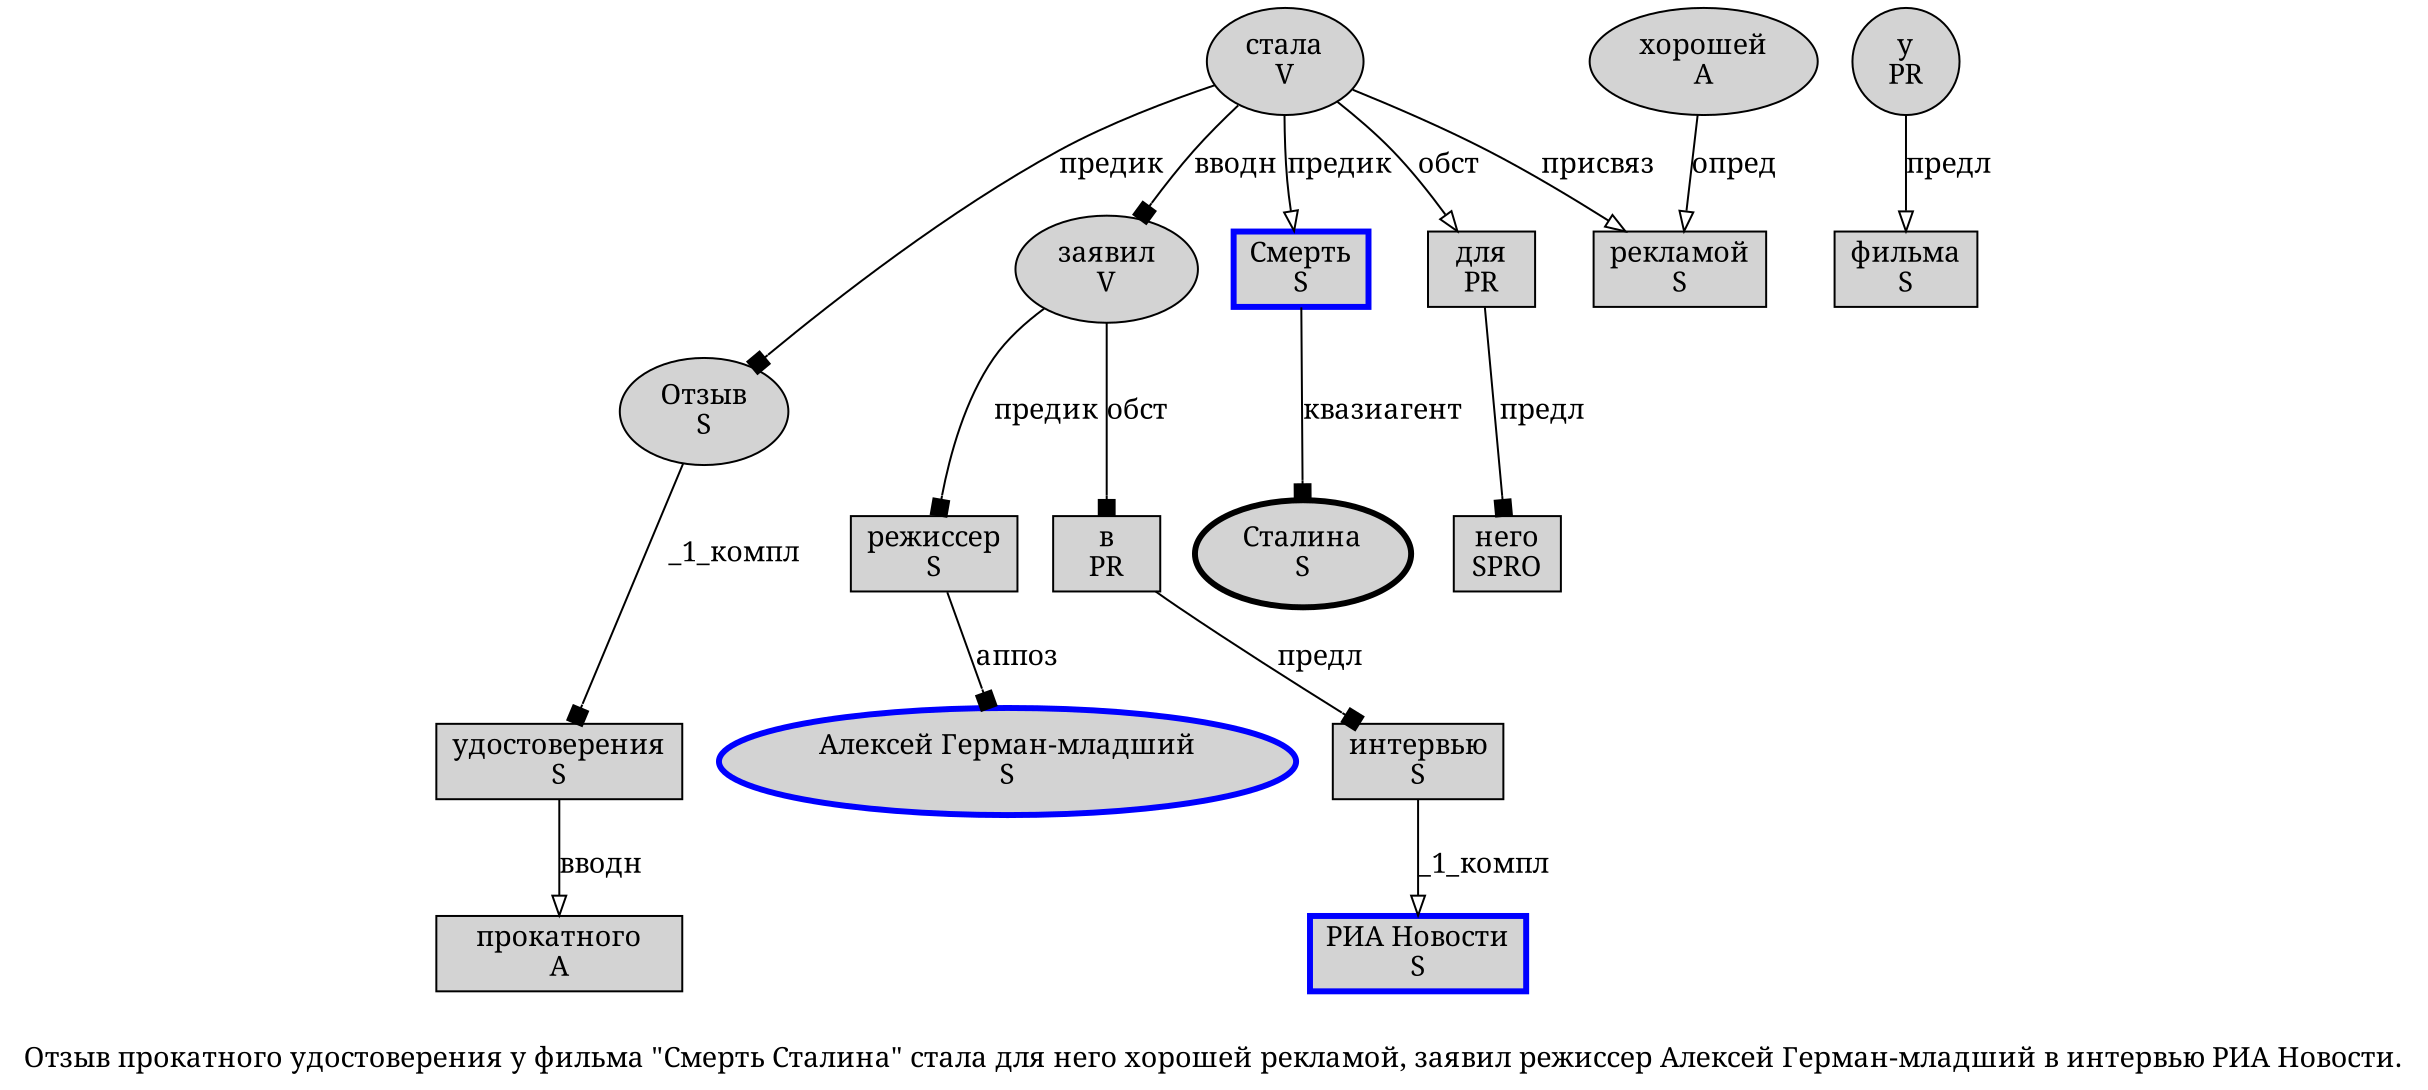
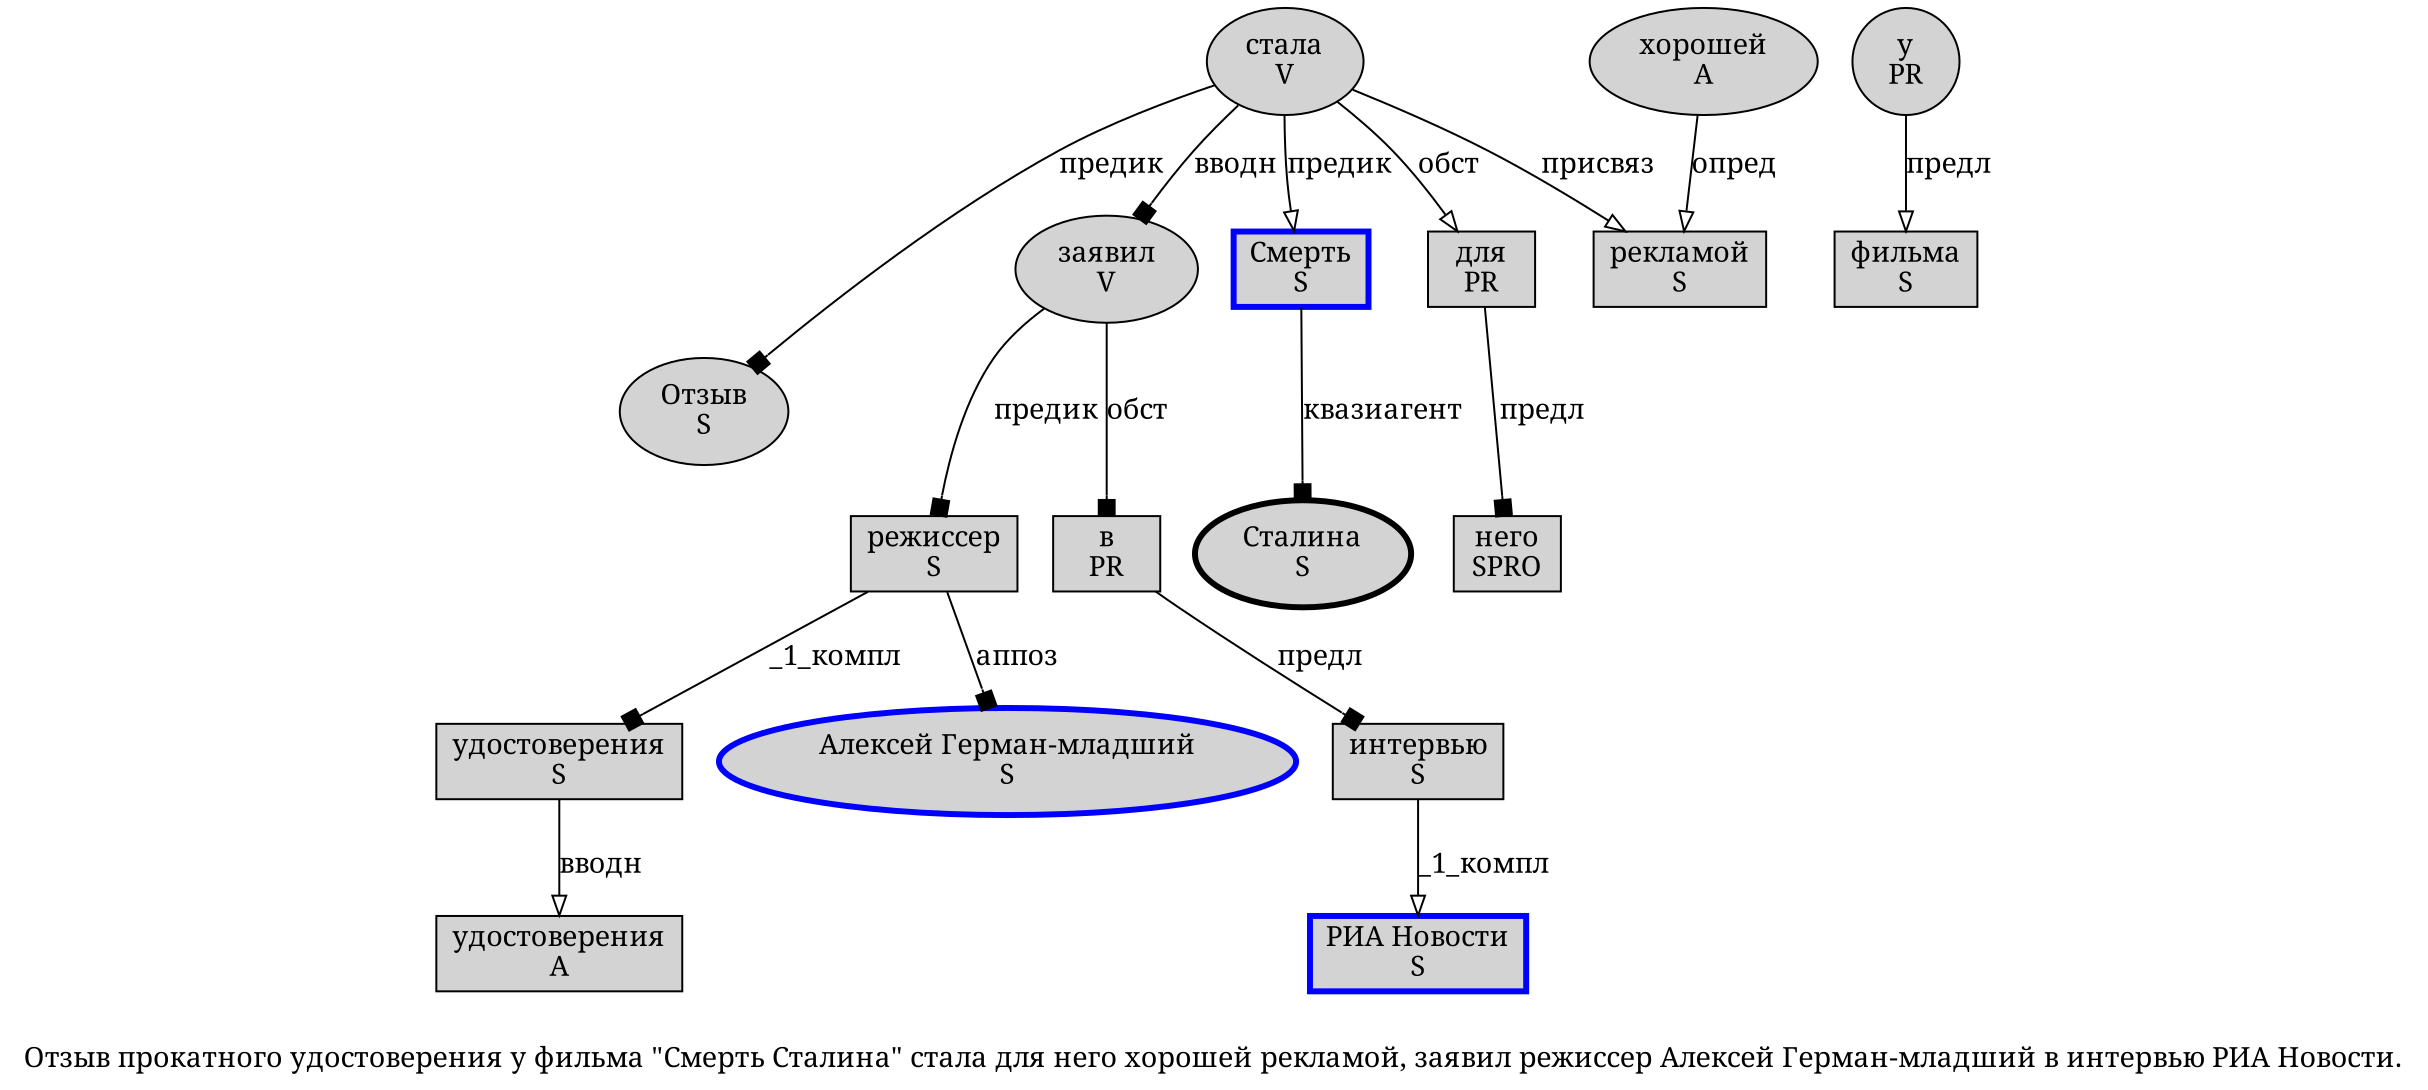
edge "Отзыв S" -> "удостоверения S": now "режиссер S" -> "удостоверения S"
node "прокатного A": label "прокатного A" -> "удостоверения A"
